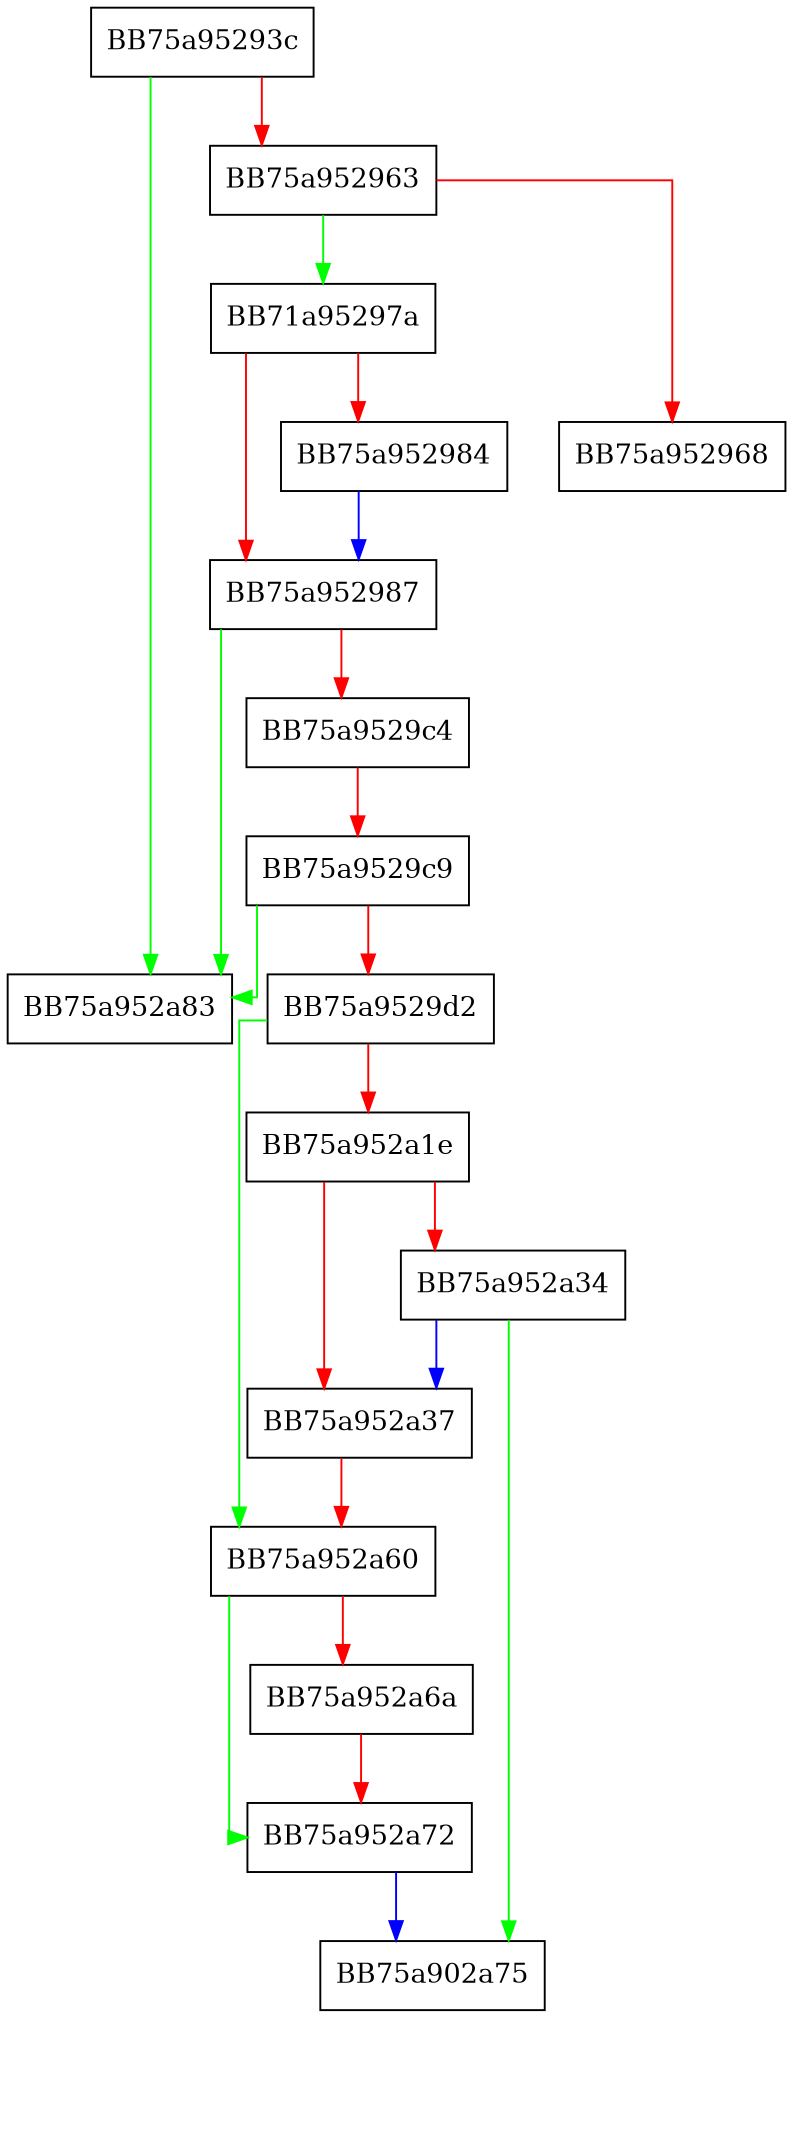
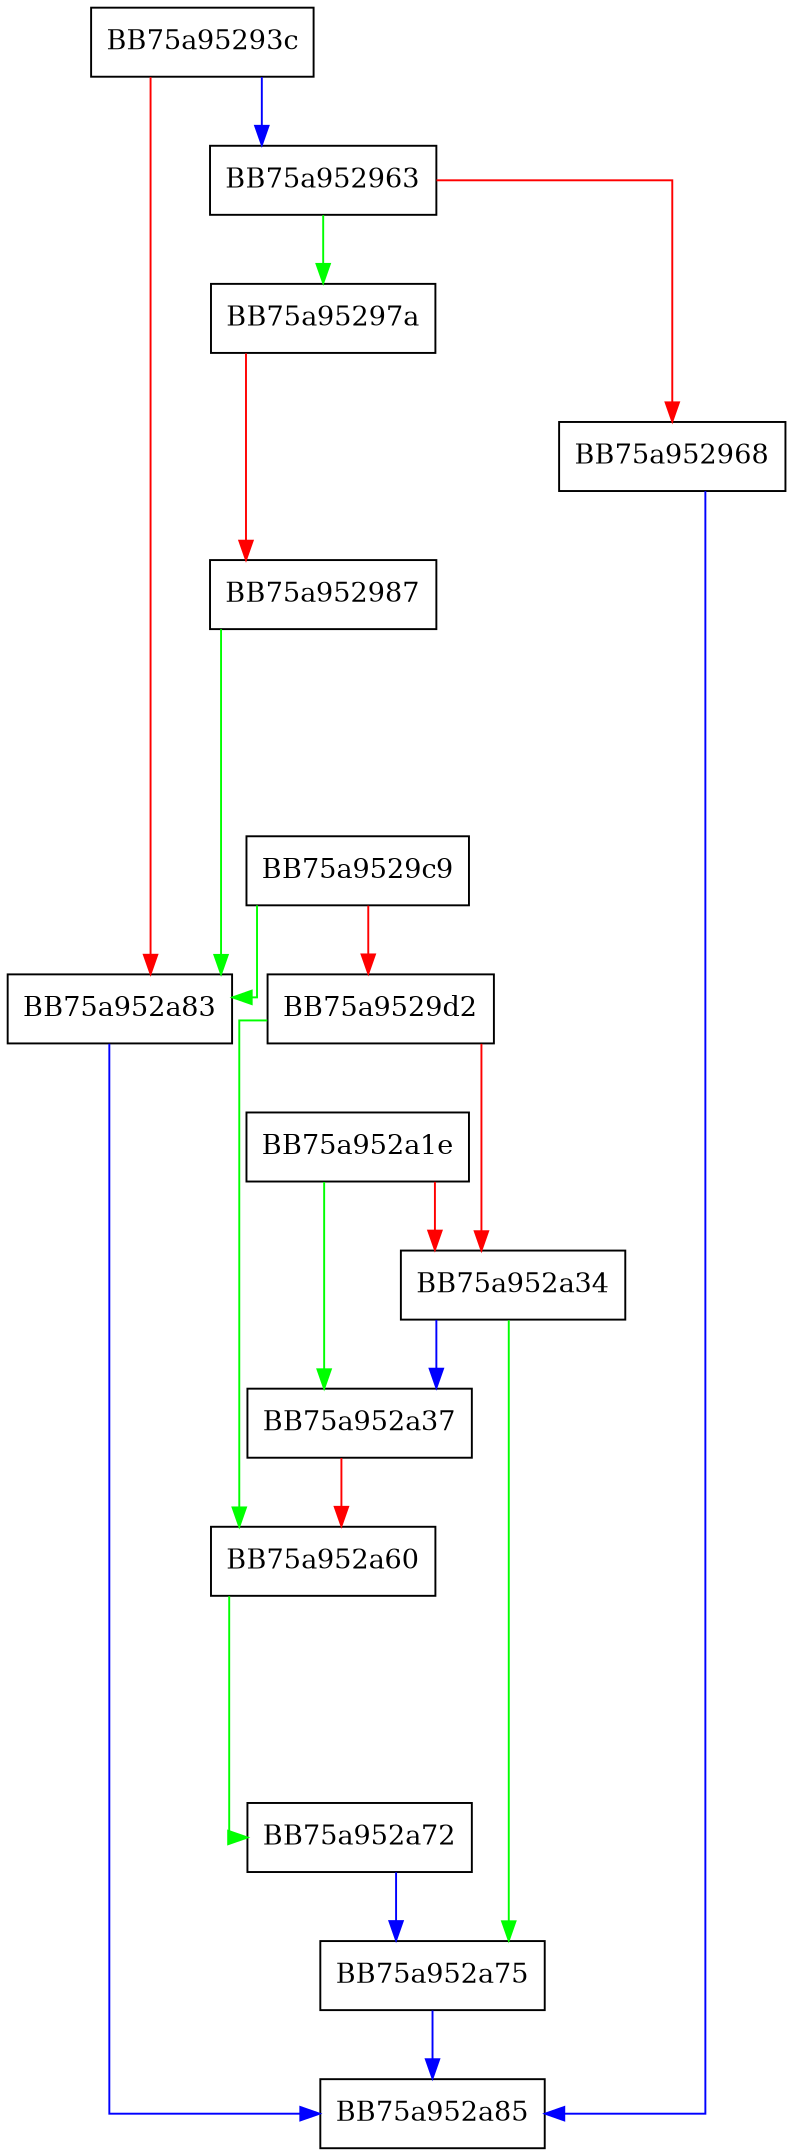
edge "BB75a95293c" -> "BB75a952963": color red -> blue
node "BB71a95297a": label "BB71a95297a" -> "BB75a95297a"
node "BB75a952984": removed
edge "BB75a95293c" -> "BB75a952a83": color green -> red
node "BB75a9529c4": removed
edge "BB75a9529d2" -> "BB75a952a1e": now "BB75a9529d2" -> "BB75a952a34"
edge "BB75a952a1e" -> "BB75a952a37": color red -> green
node "BB75a952a6a": removed
node "BB75a902a75": label "BB75a902a75" -> "BB75a952a75"
node "BB75a952a85": added
